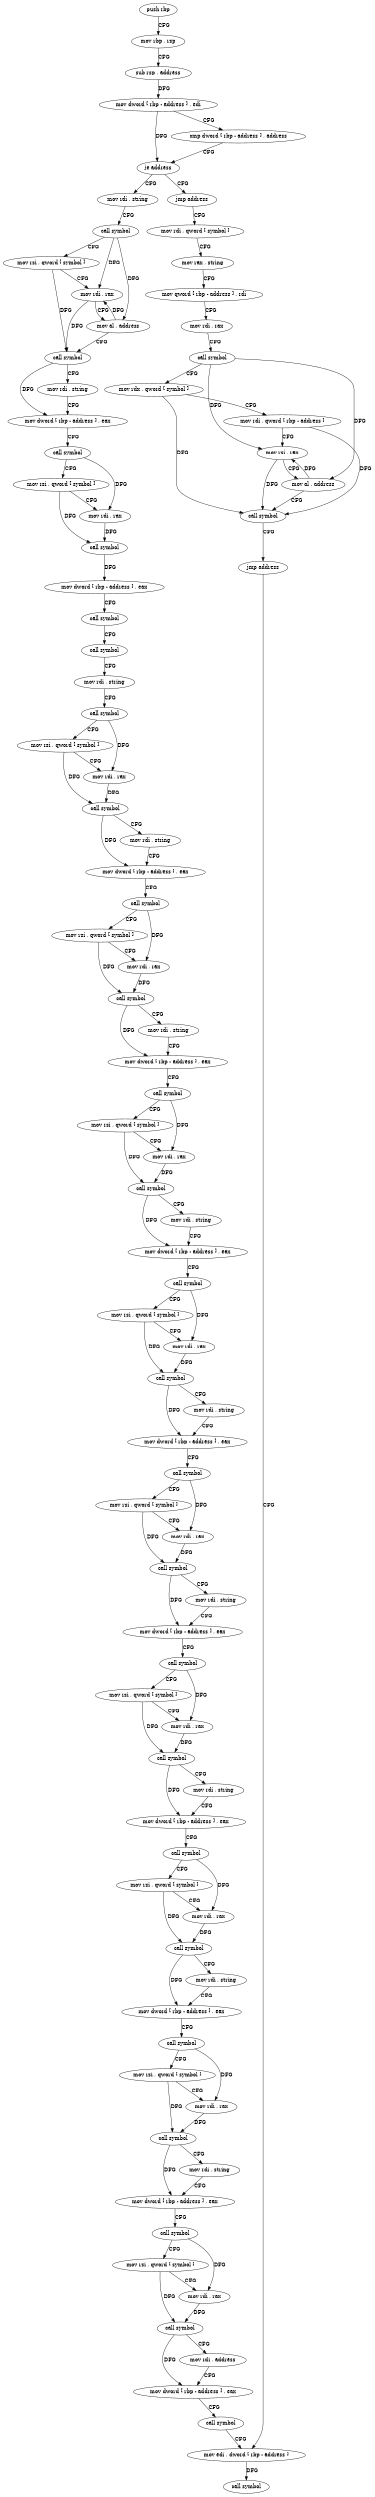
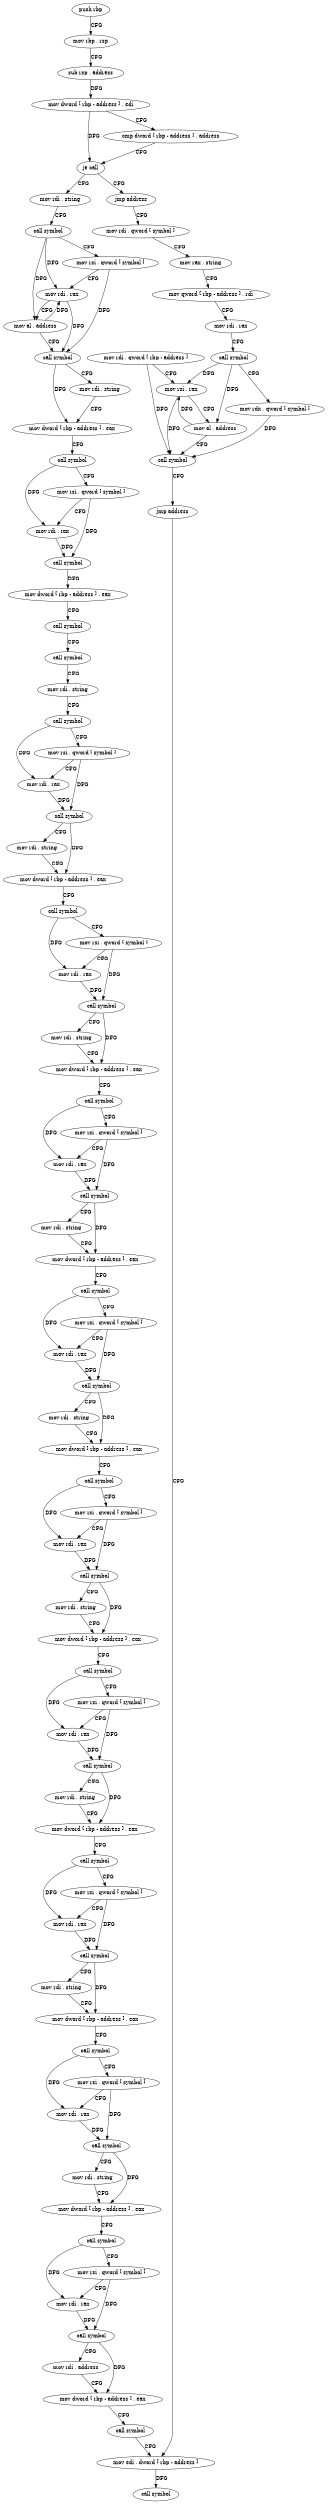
node "je address": label "je address" -> "je call"
edge "mov rdx , qword [ symbol ]" -> "mov rdi , qword [ rbp - address ]": removed, label "CFG"
